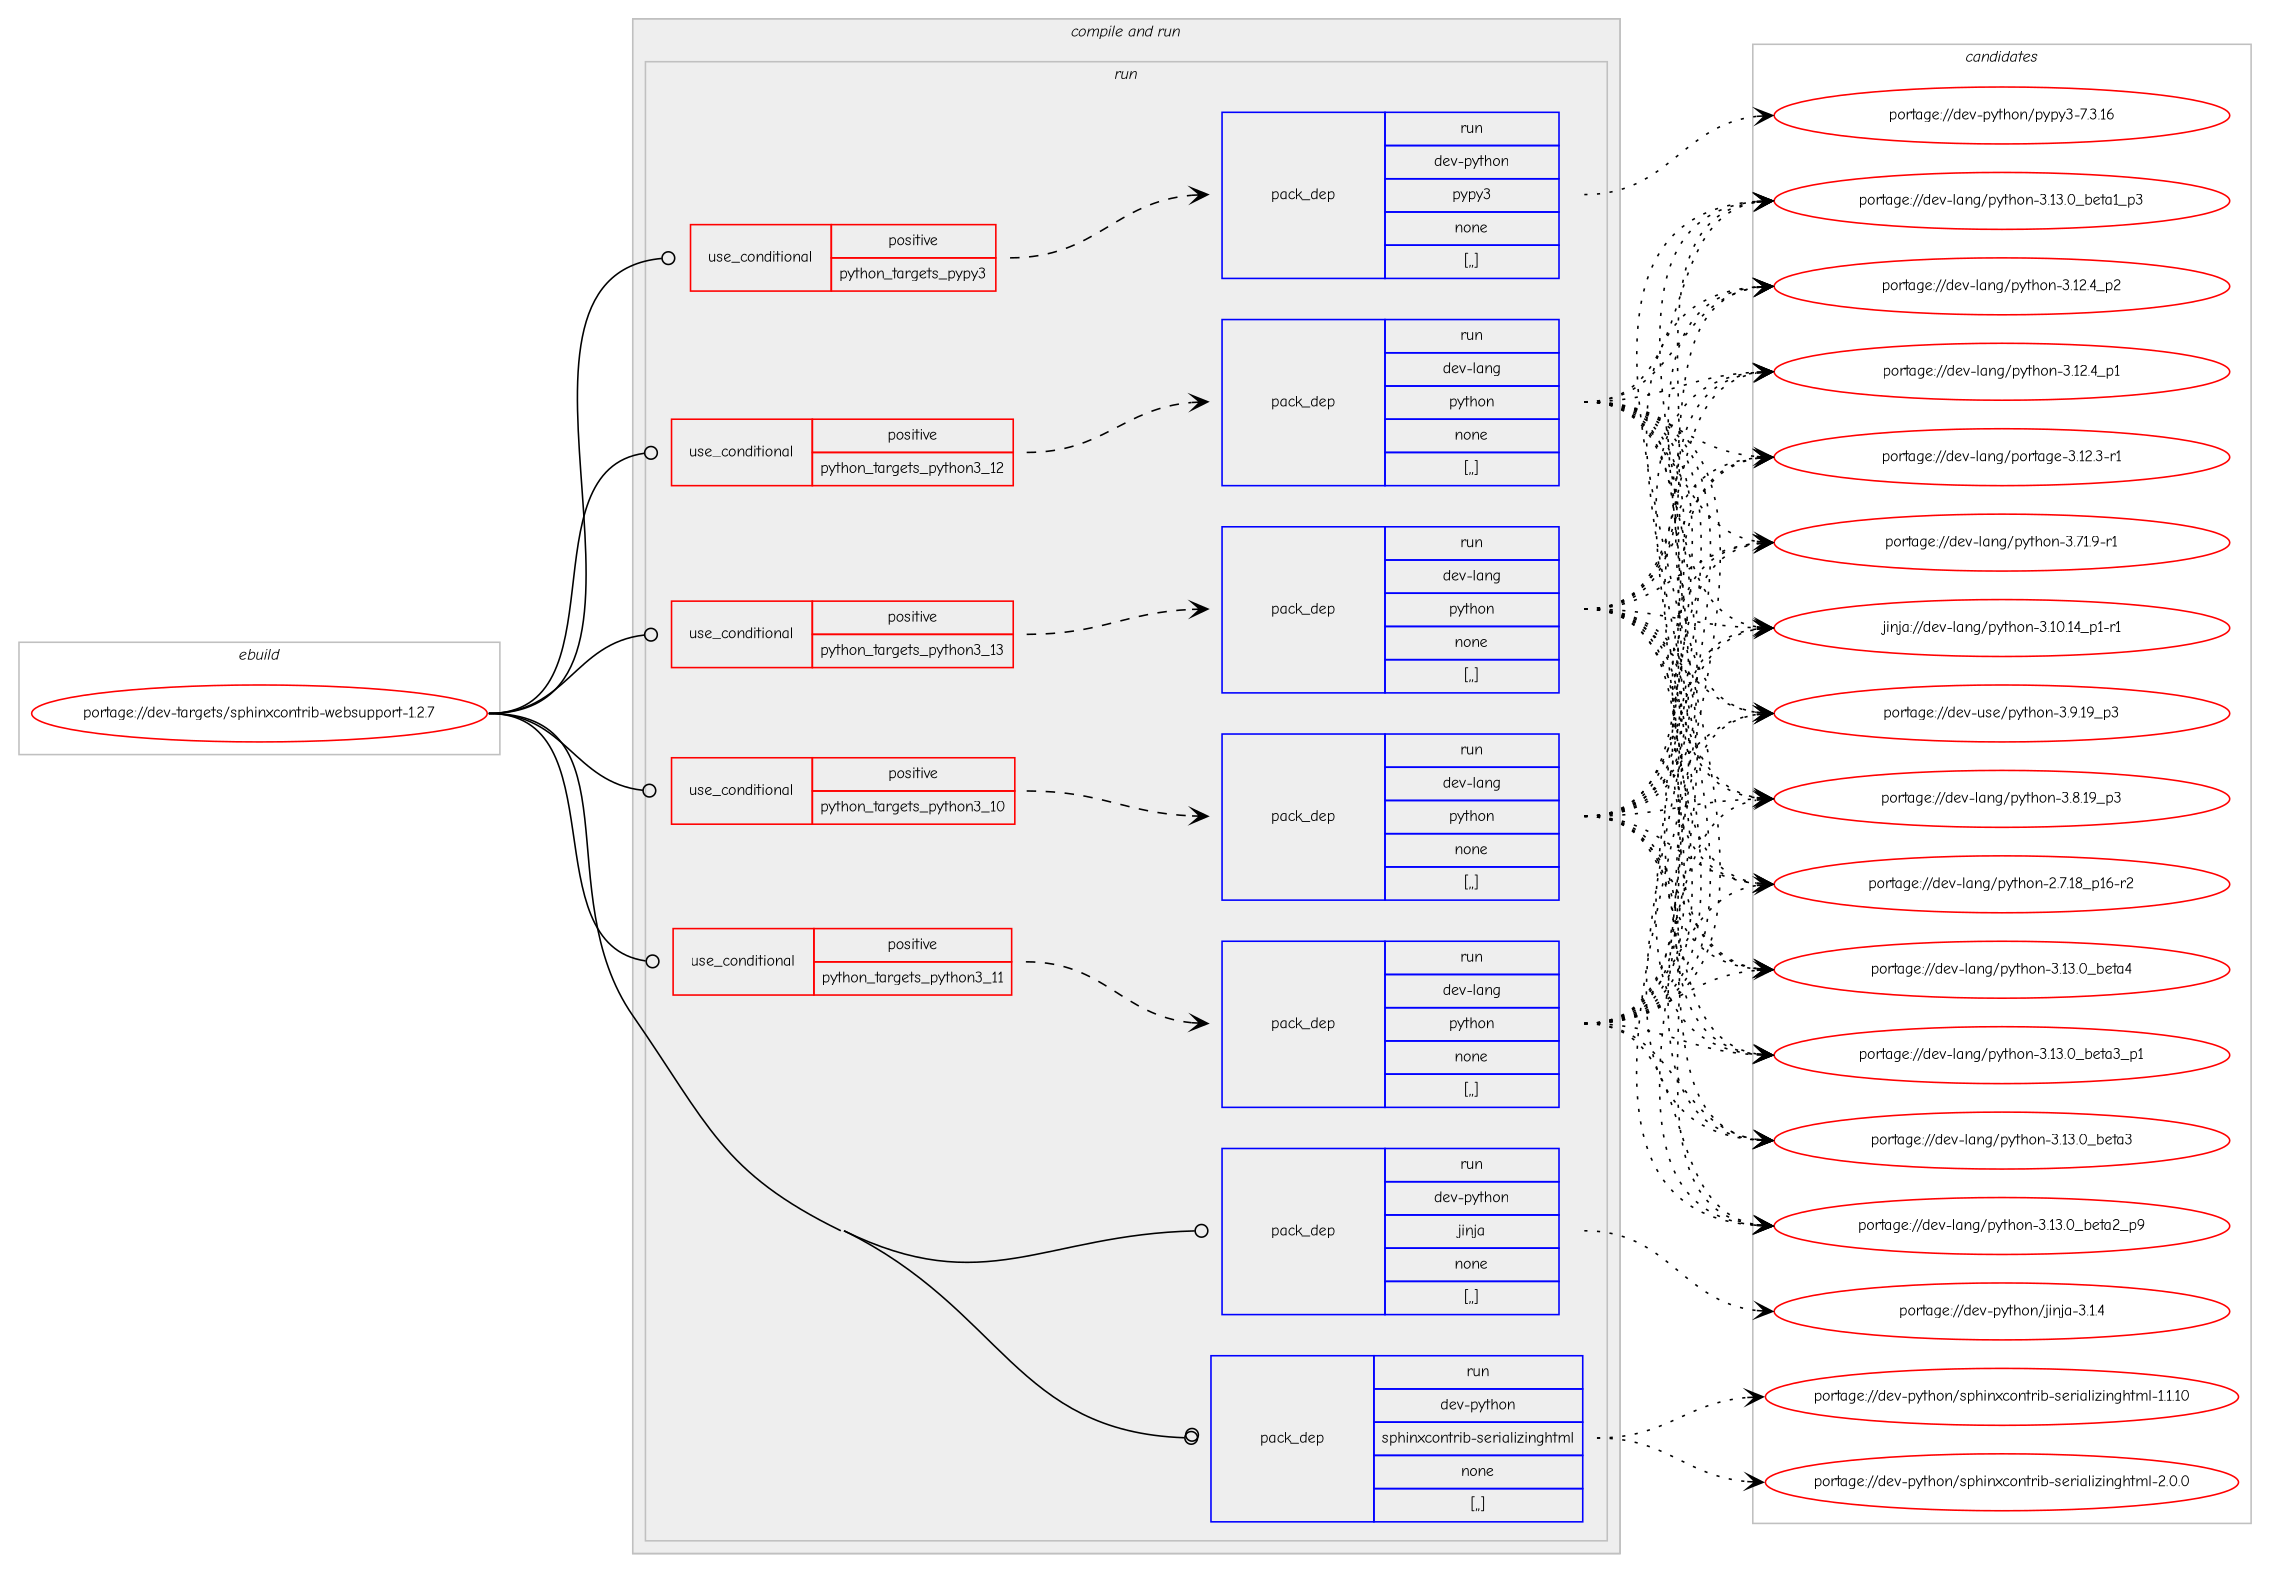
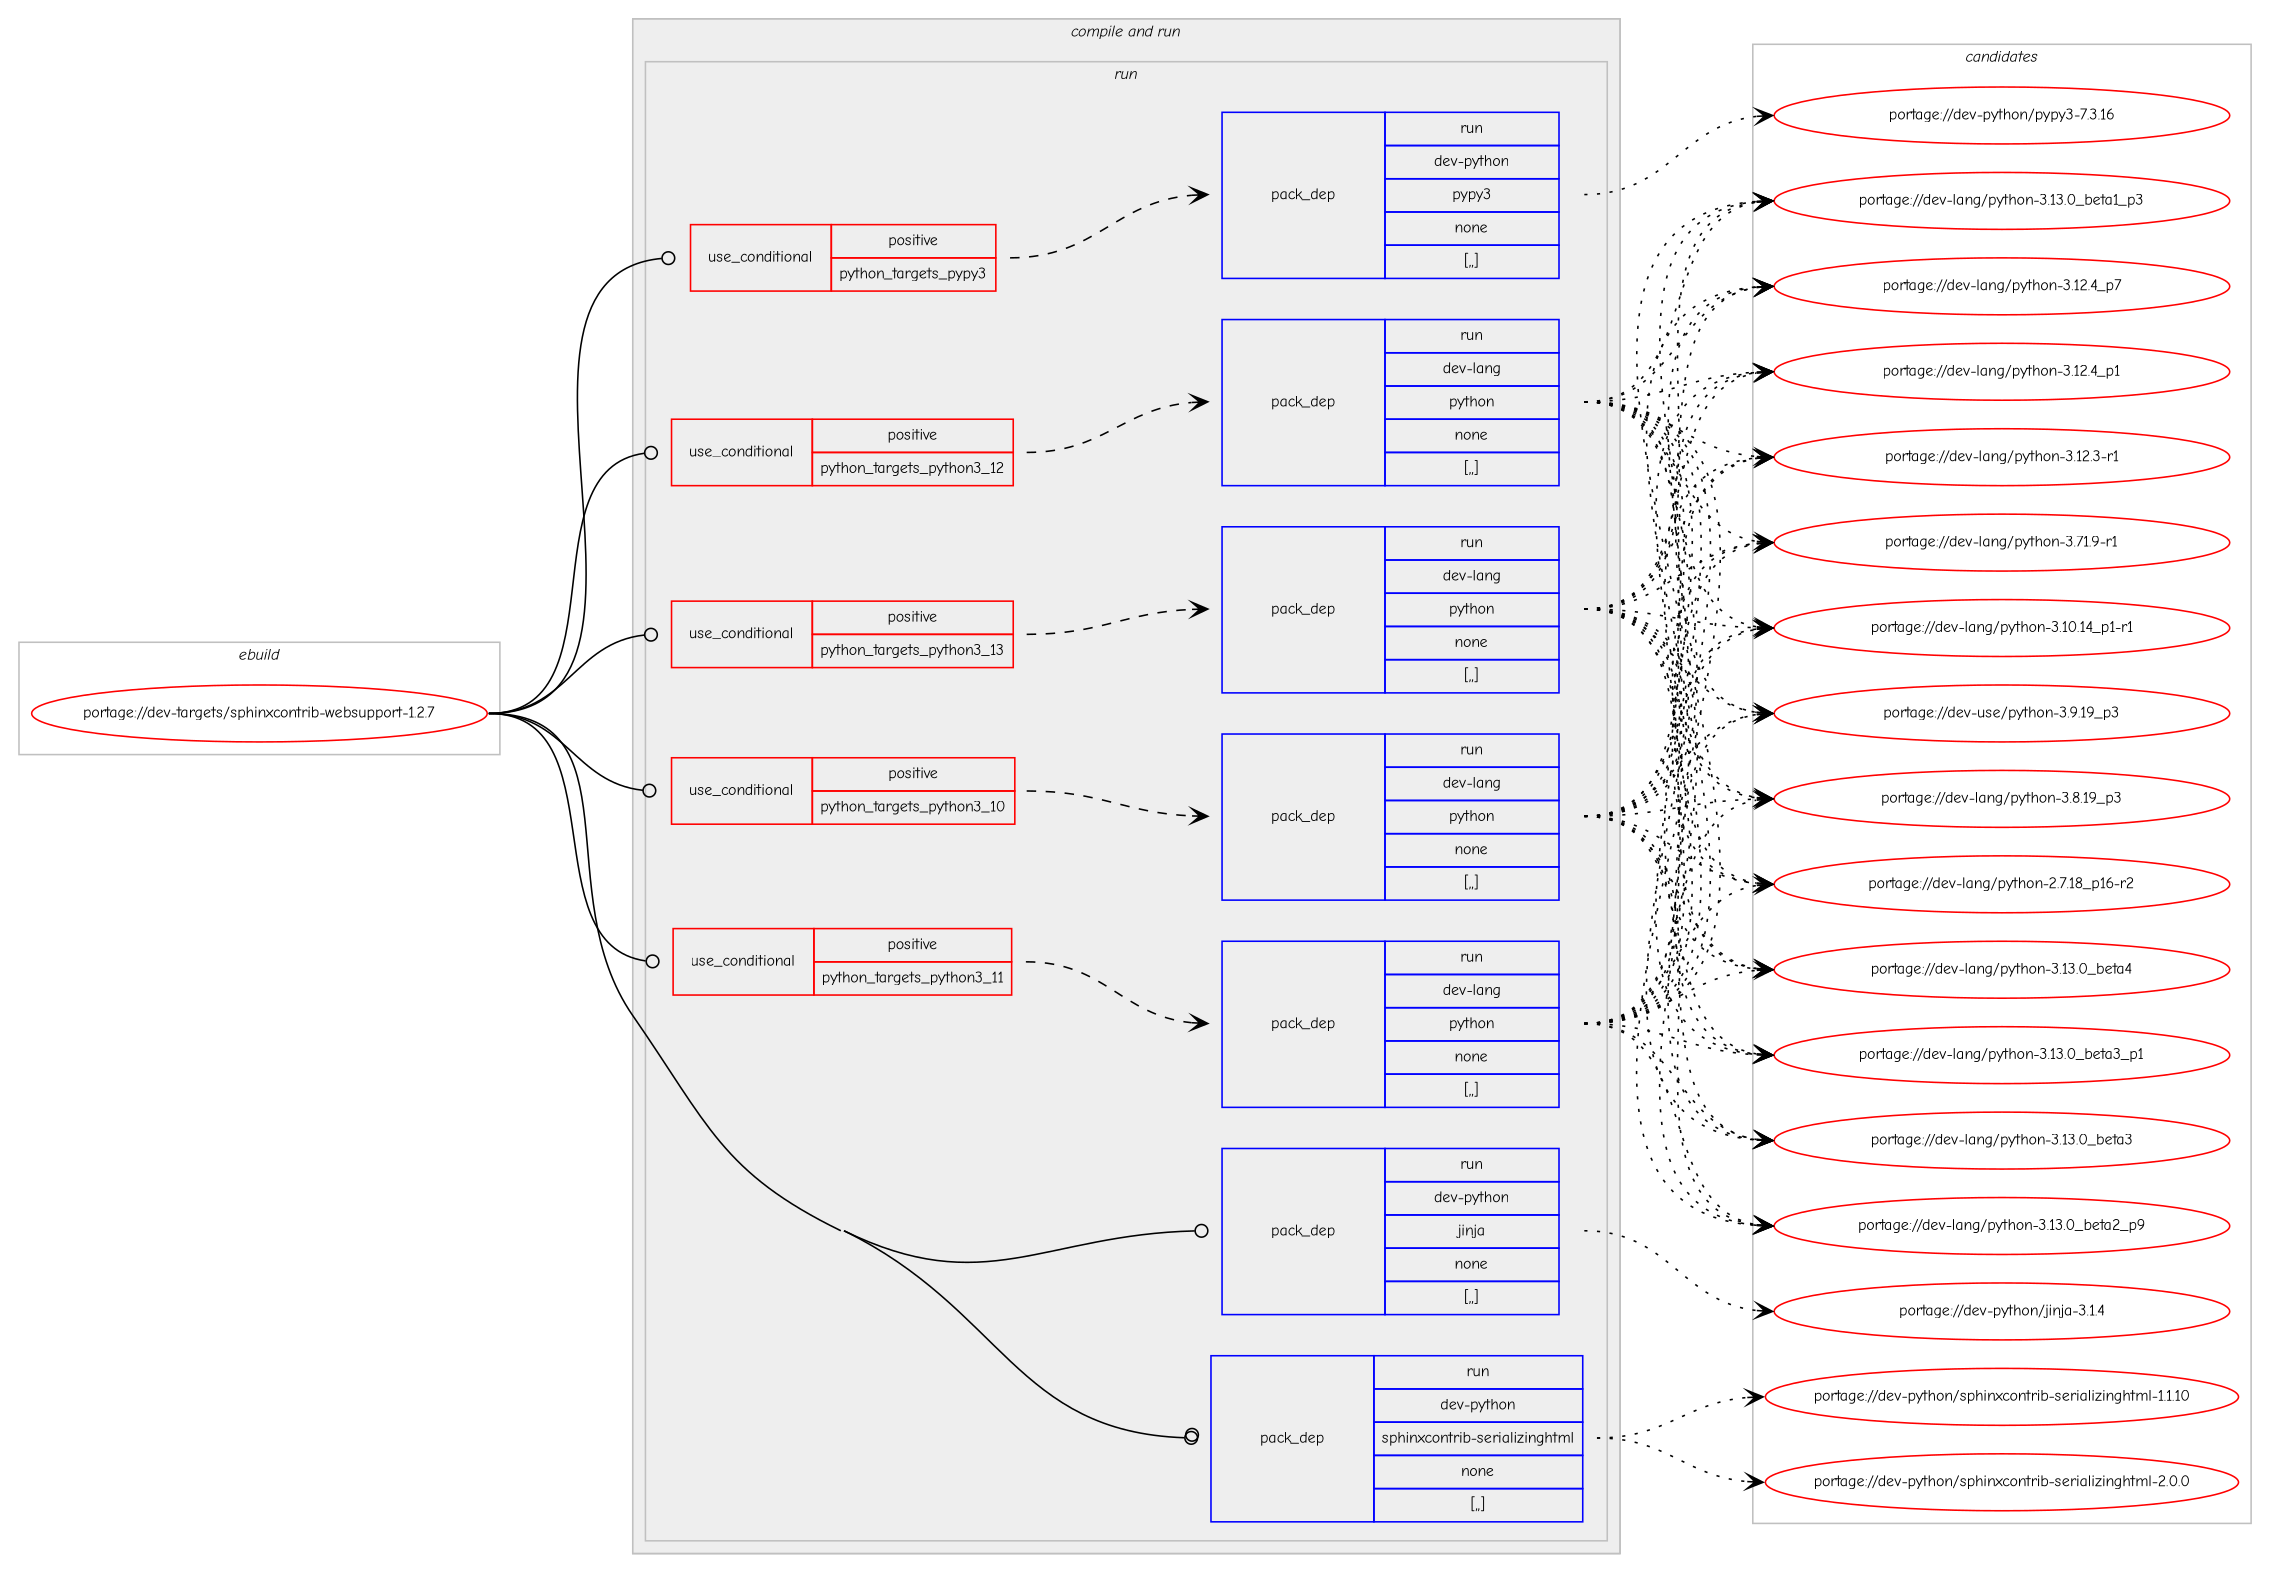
node "portage://dev-lang/python-3.12.4_p2": label "portage://dev-lang/python-3.12.4_p2" -> "portage://dev-lang/python-3.12.4_p7"
node "portage://dev-lang/portage-3.12.3-r1": label "portage://dev-lang/portage-3.12.3-r1" -> "portage://dev-lang/python-3.12.3-r1"
node "jinja://dev-lang/python-3.10.14_p1-r1": label "jinja://dev-lang/python-3.10.14_p1-r1" -> "portage://dev-lang/python-3.10.14_p1-r1"
